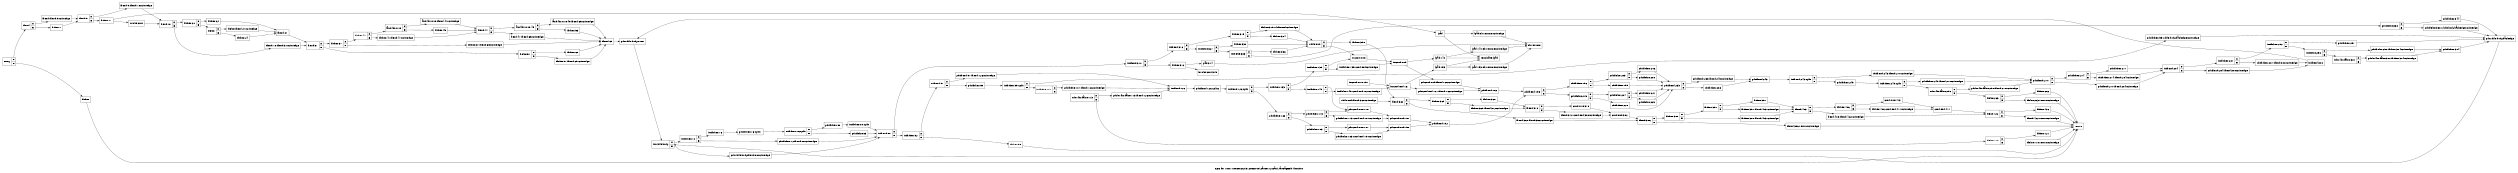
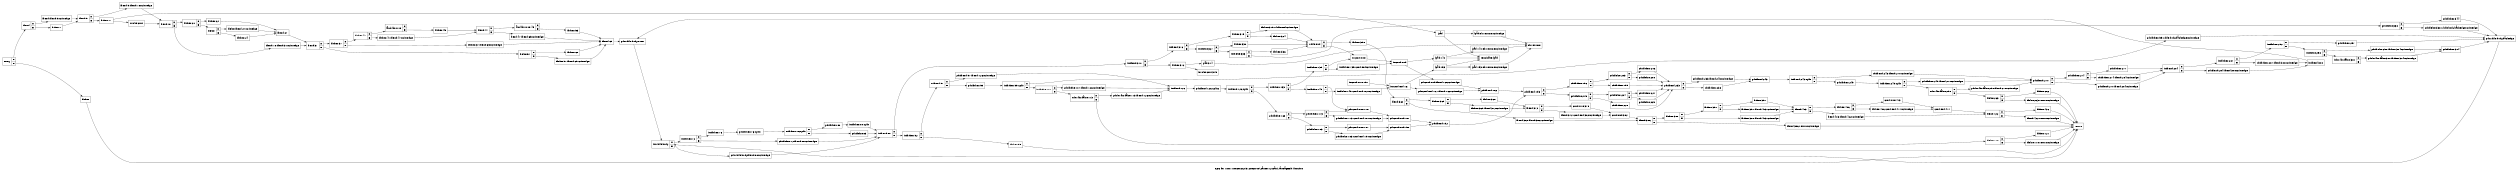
node "land.lhs.true.if.end.47_crit_edge": removed
node "land.lhs.true.49.if.end.65_crit_edge": removed
edge "it_if.else.107" -> "it_lor.lhs.false.113": added
node "while.end.if.end.360_crit_edge": removed
edge "if.else.118" -> "if.else.118.return_crit_edge": added
